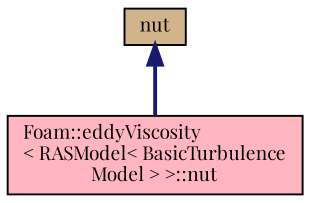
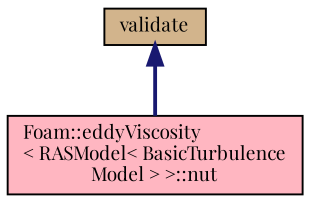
node "nut": label "nut" -> "validate"
